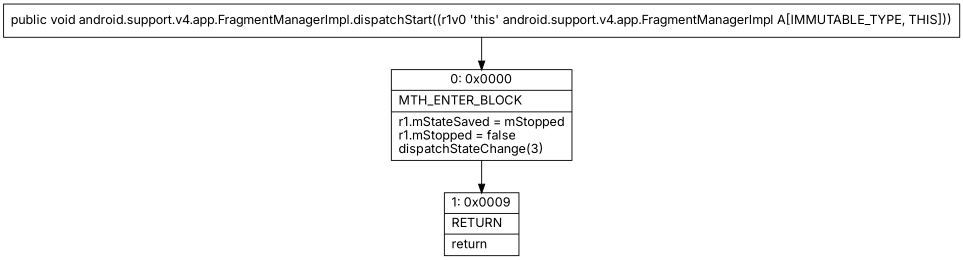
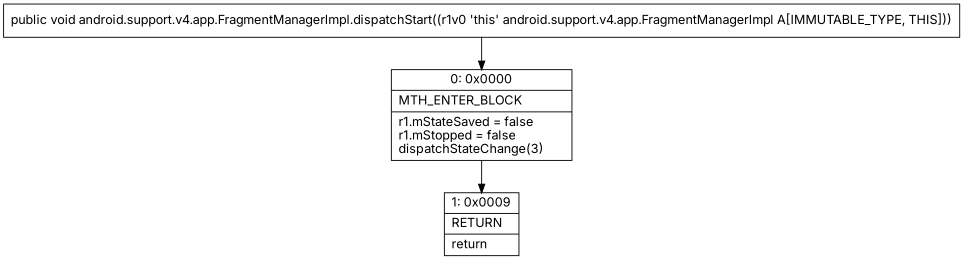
node "0: 0x0000": text "r1.mStateSaved = mStopped" -> "r1.mStateSaved = false"
